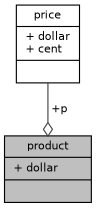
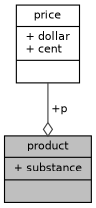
node "product": text "+ dollar" -> "+ substance"
